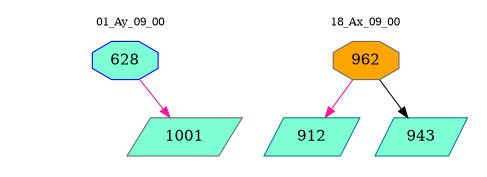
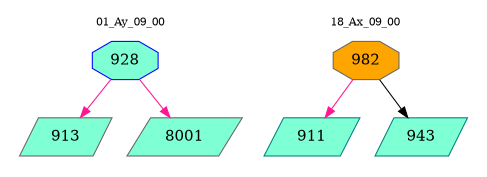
node "628": label "628" -> "928"
node "962": label "962" -> "982"
node "913": added
node "1001": label "1001" -> "8001"
node "912": label "912" -> "911"
